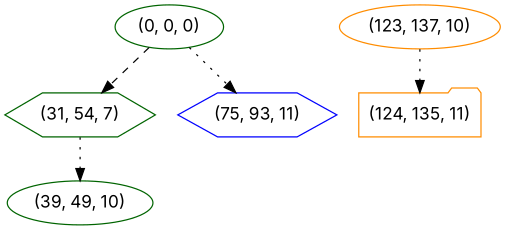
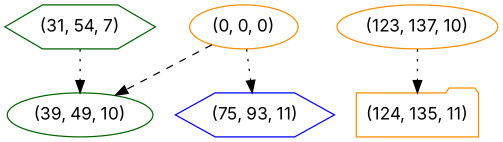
node "(0, 0, 0)": color darkgreen -> darkorange
edge "(0, 0, 0)" -> "(31, 54, 7)": now "(0, 0, 0)" -> "(39, 49, 10)"
